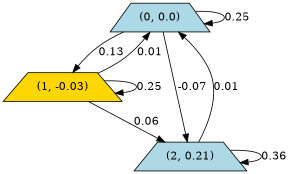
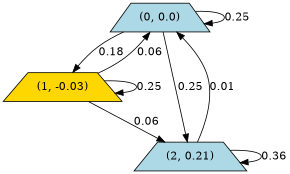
edge "(0, 0.0)" -> "(1, -0.03)": label "0.13" -> "0.18"
edge "(1, -0.03)" -> "(0, 0.0)": label "0.01" -> "0.06"
edge "(0, 0.0)" -> "(2, 0.21)": label "-0.07" -> "0.25"
